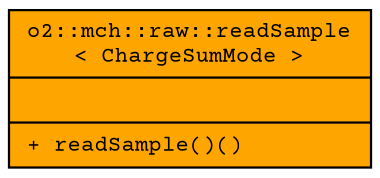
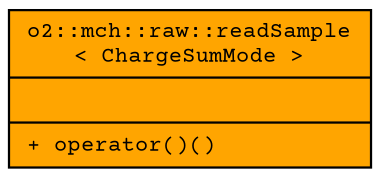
node "o2::mch::raw::readSample": text "+ readSample()()" -> "+ operator()()"
